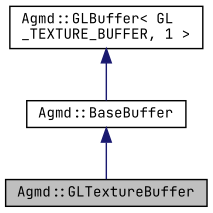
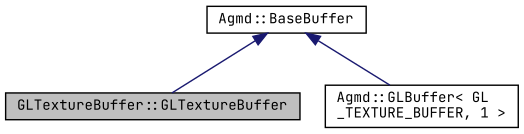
edge "Agmd::BaseBuffer" -> "Agmd::GLBuffer< GL _TEXTURE_BUFFER, 1 >": reversed
node "Agmd::GLTextureBuffer": label "Agmd::GLTextureBuffer" -> "GLTextureBuffer::GLTextureBuffer"
